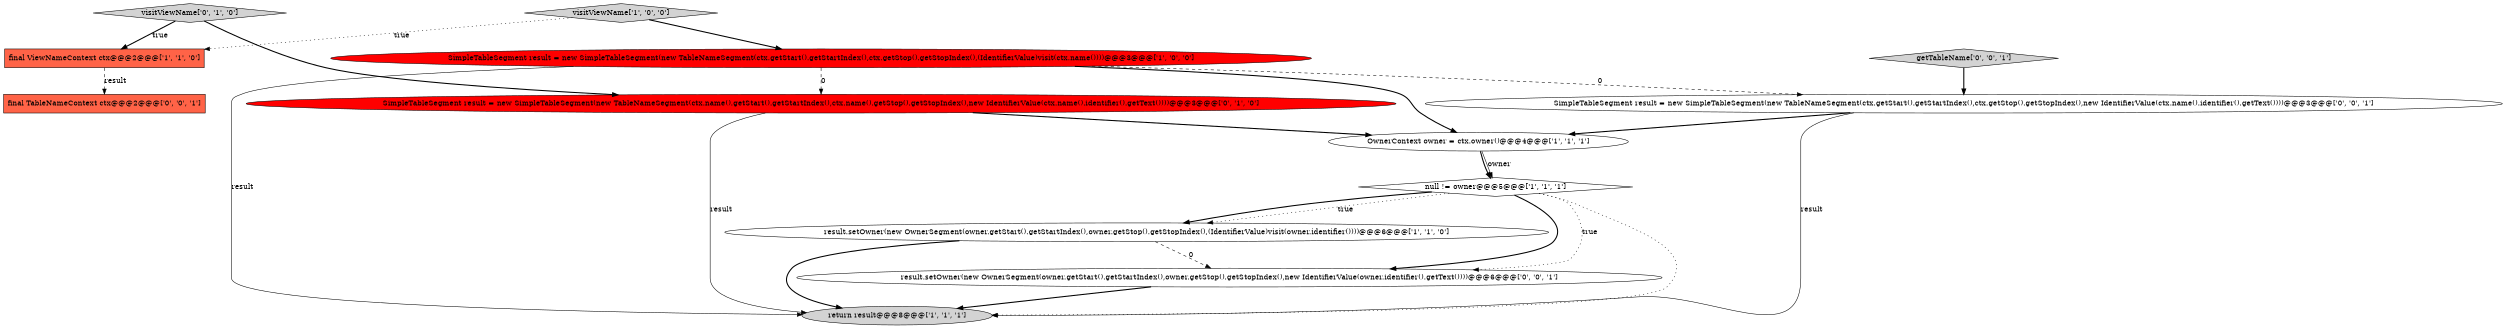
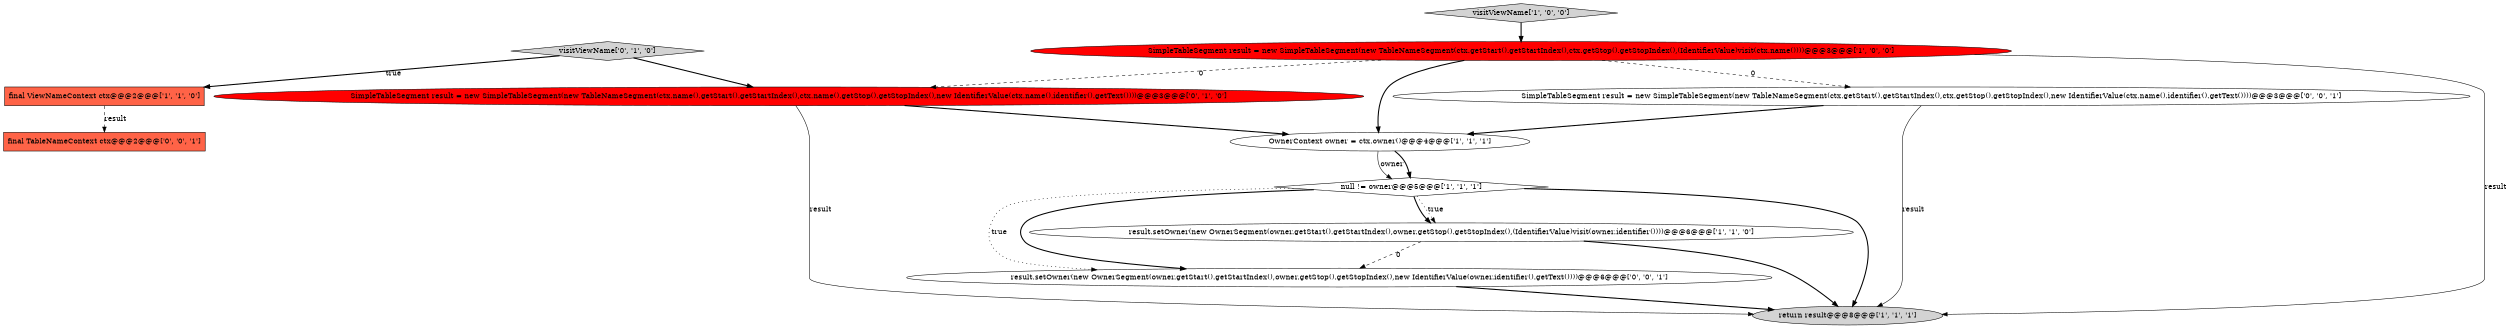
edge "visitViewName['1', '0', '0']" -> "final ViewNameContext ctx@@@2@@@['1', '1', '0']": removed, label "true"
node "getTableName['0', '0', '1']": removed
edge "null != owner@@@5@@@['1', '1', '1']" -> "return result@@@8@@@['1', '1', '1']": style dotted -> bold
